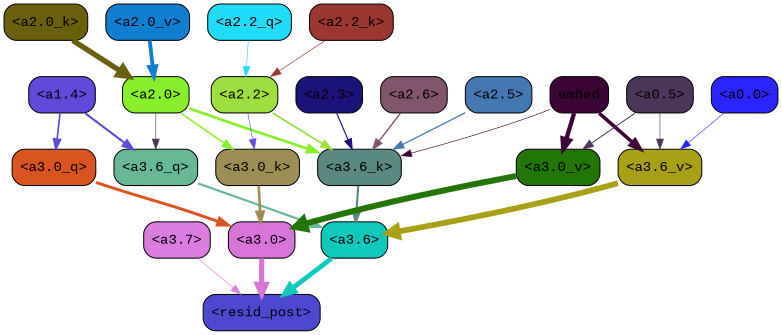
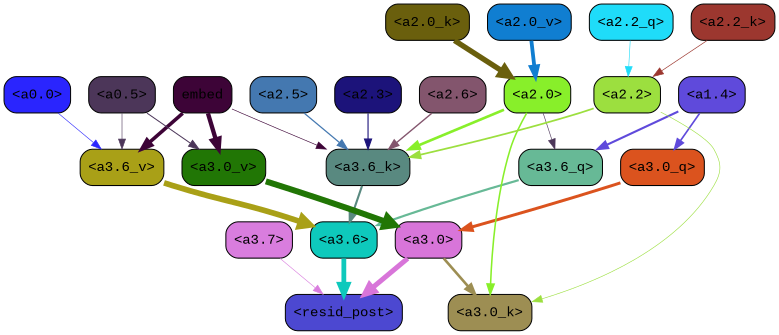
edge "<a2.2>" -> "<a3.0_k>": color #5f4adb -> #9cdf3f
edge "<a3.0_k>" -> "<a3.0>": reversed
